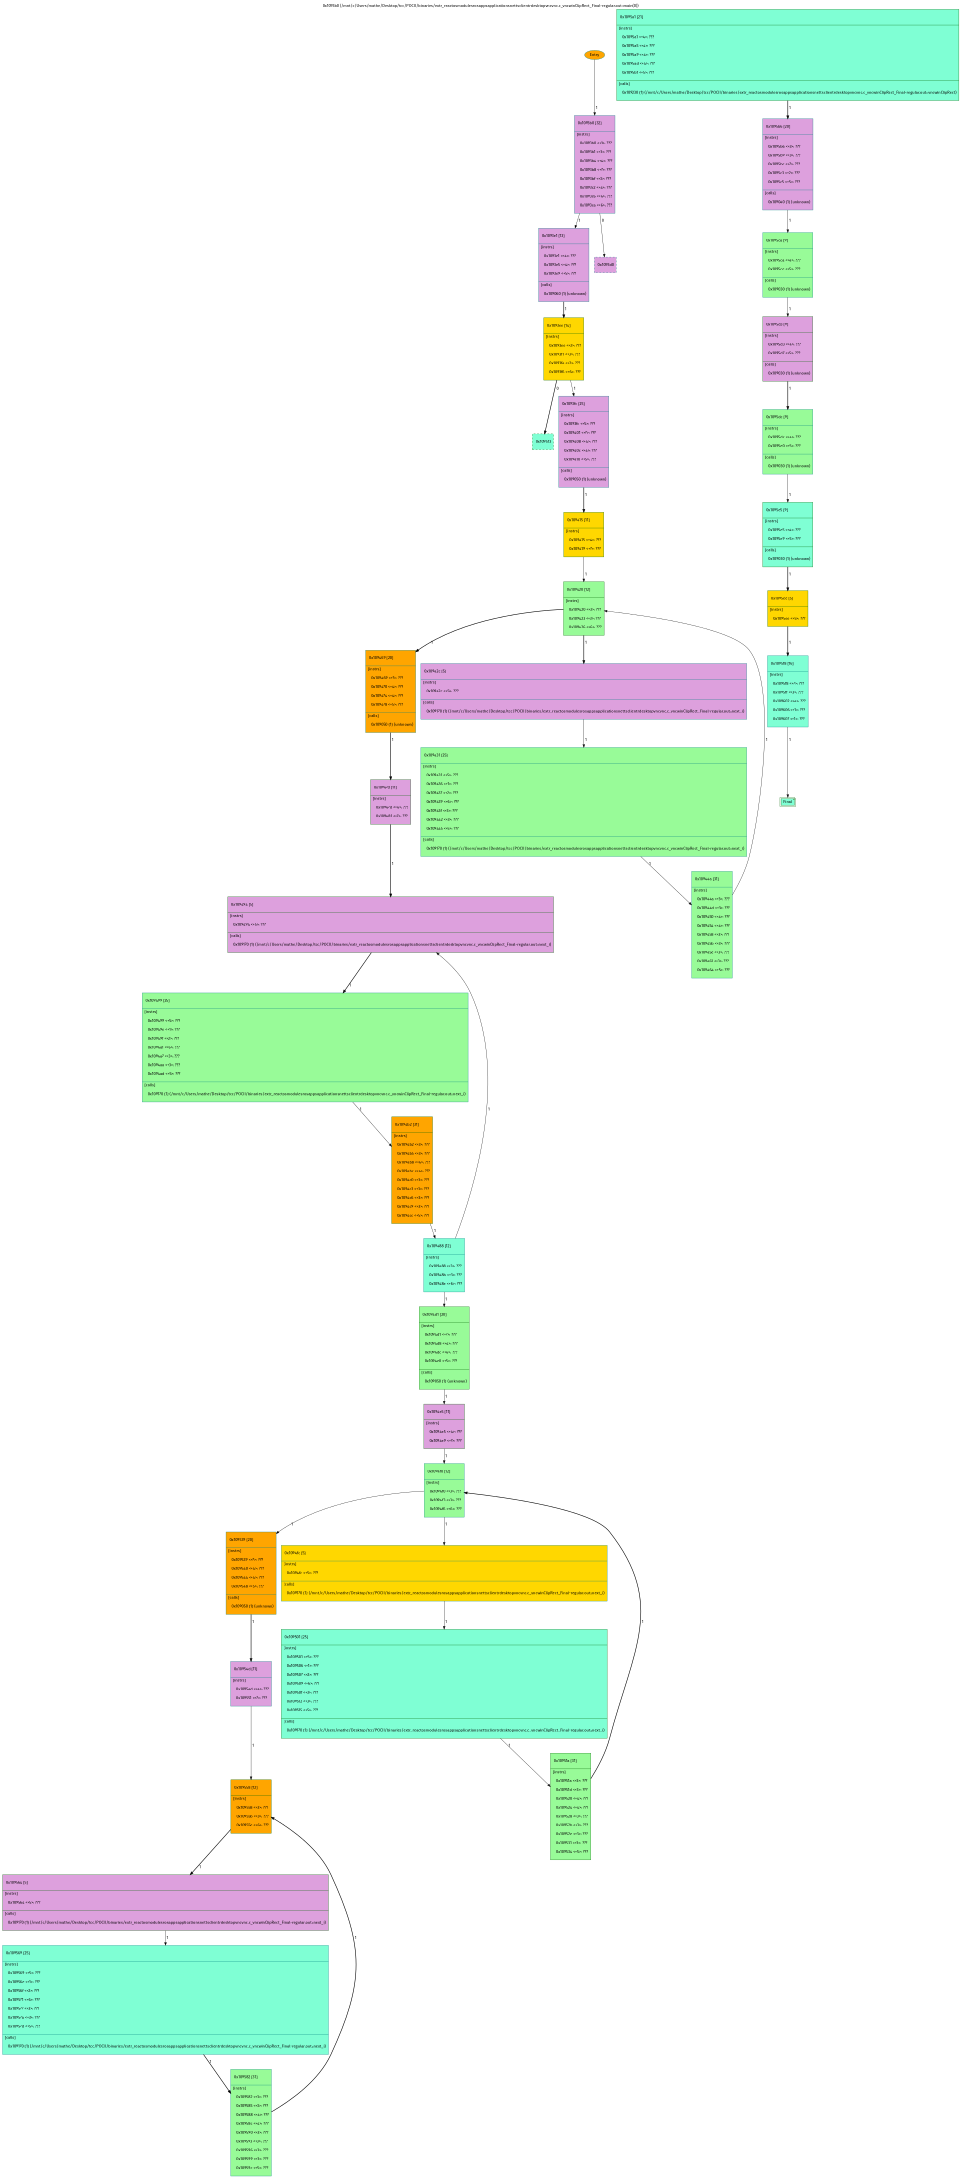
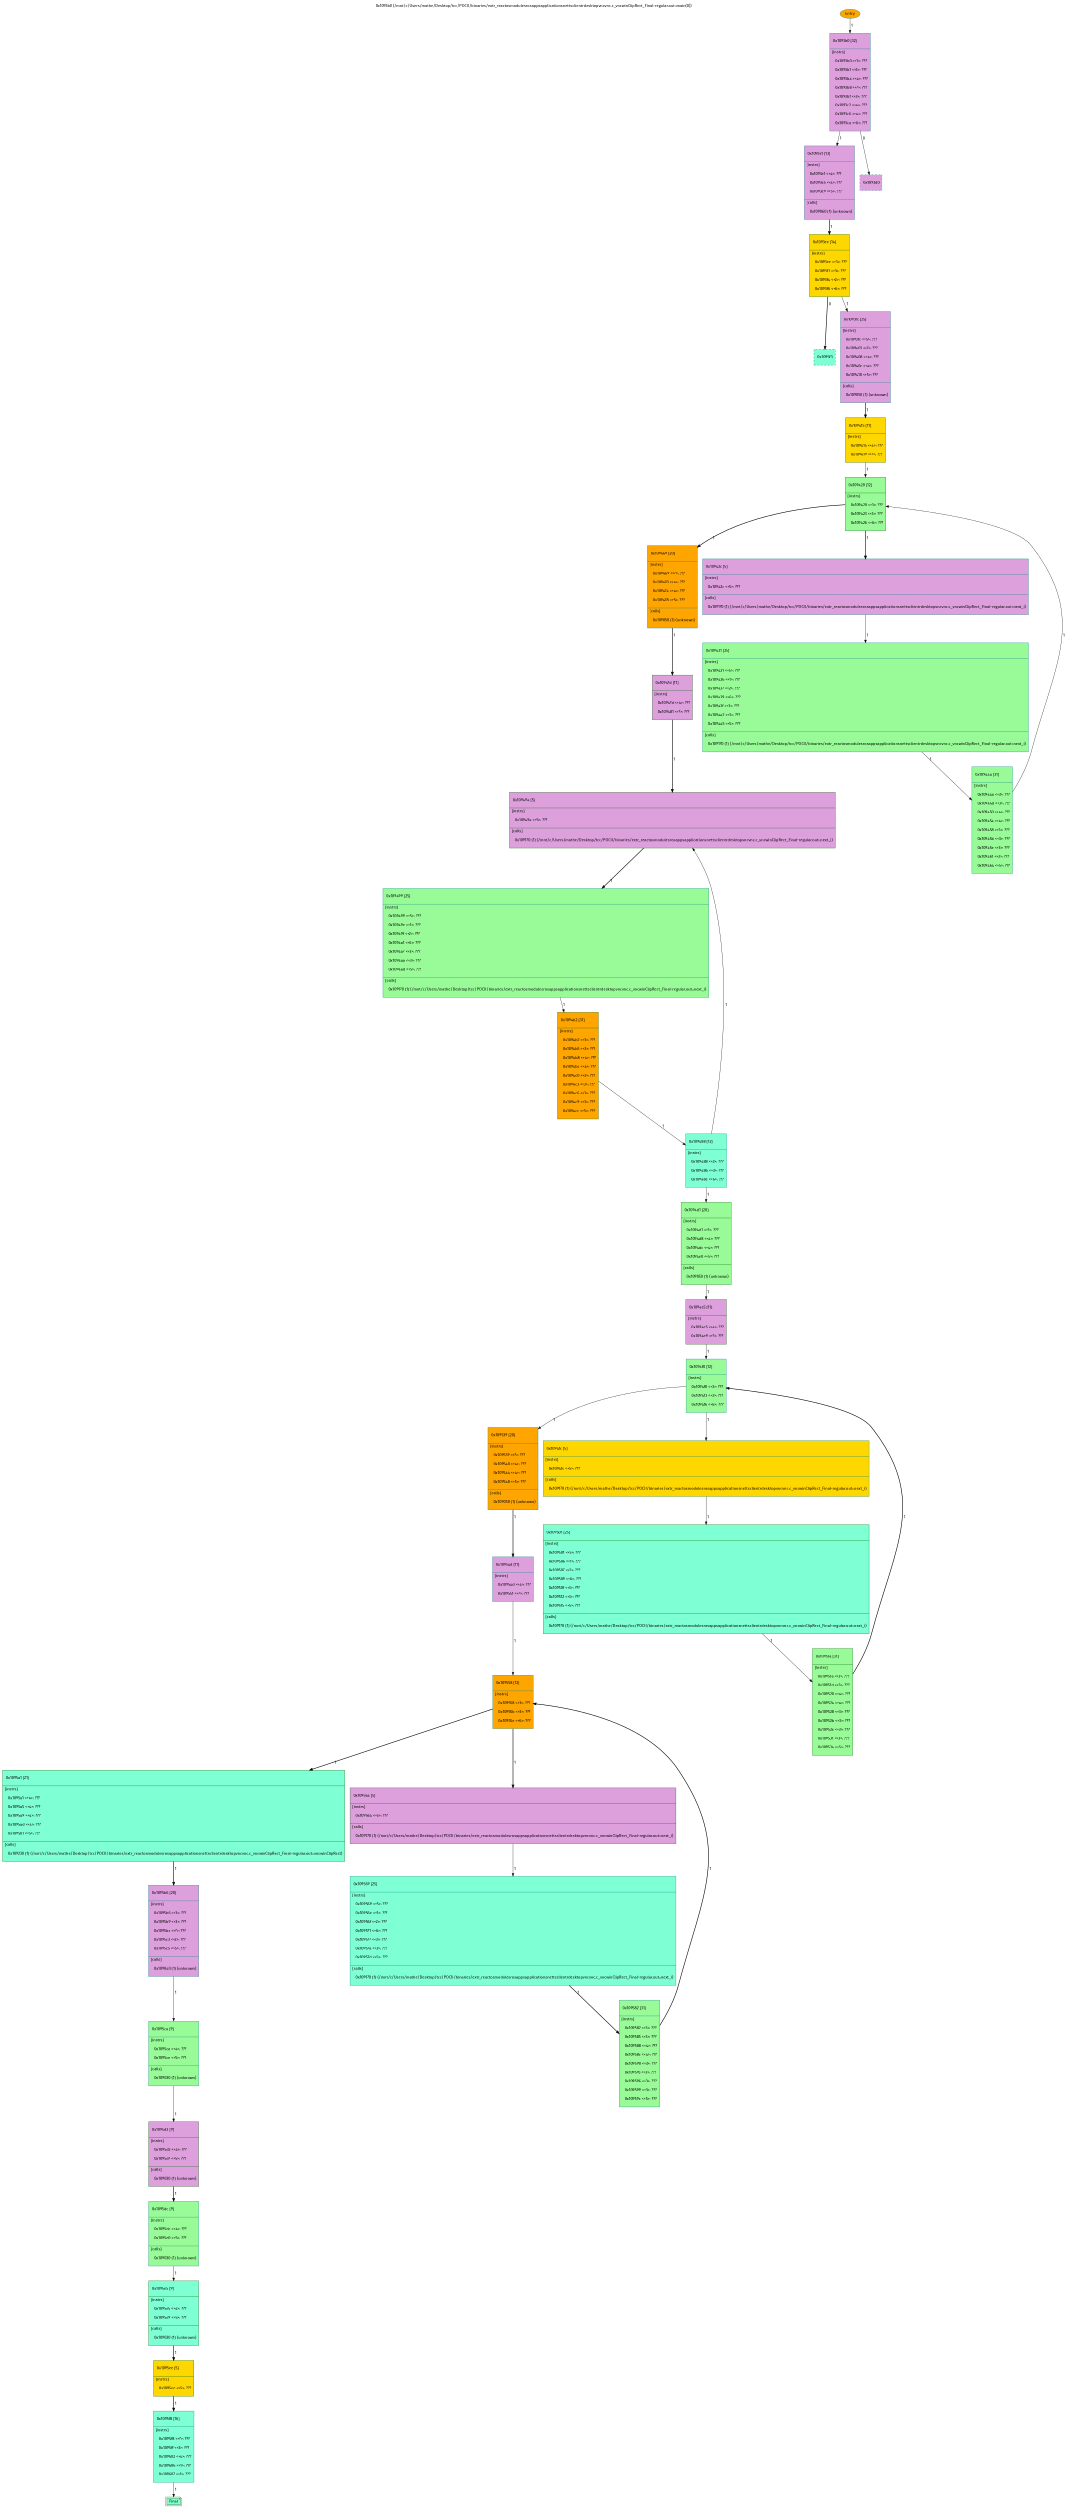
edge "0x109558 [12]" -> "0x1095a1 [21]": added, label "1"
node "0x109558 [12]": color darkgreen -> teal
